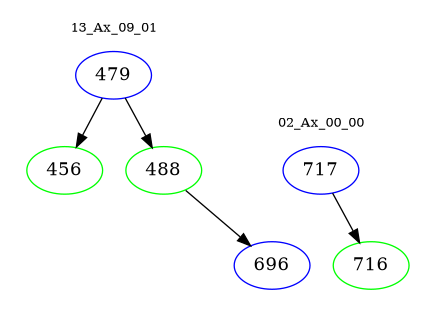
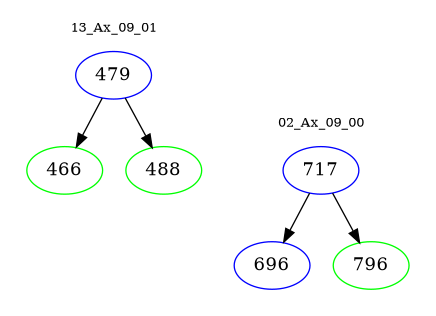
cluster "02_Ax_00_00": label "02_Ax_00_00" -> "02_Ax_09_00"
node "456": label "456" -> "466"
edge "488" -> "696": now "717" -> "696"
node "716": label "716" -> "796"
